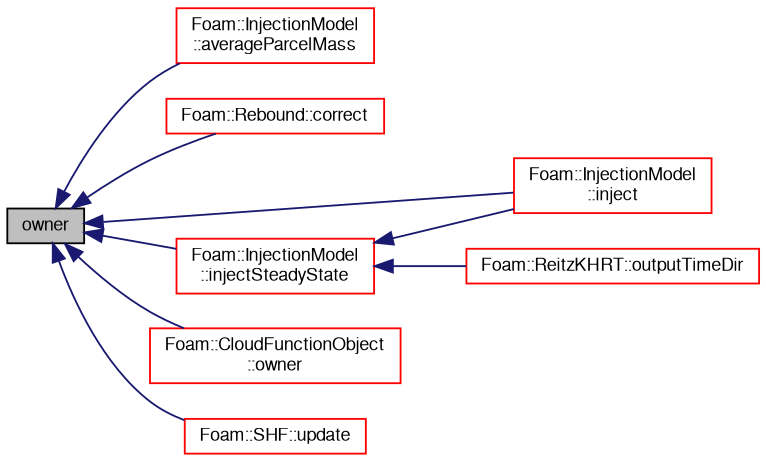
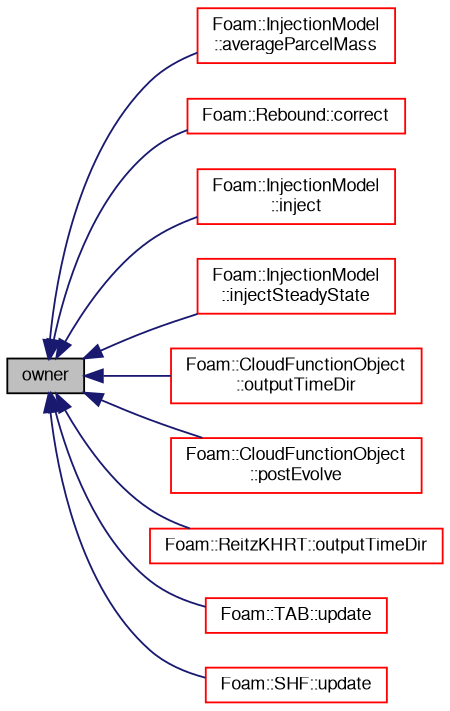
edge "Foam::InjectionModel ::inject" -> "Foam::InjectionModel ::injectSteadyState": removed
edge "Foam::ReitzKHRT::outputTimeDir" -> "Foam::InjectionModel ::injectSteadyState": now "Foam::ReitzKHRT::outputTimeDir" -> "owner"
node "Foam::CloudFunctionObject ::owner": label "Foam::CloudFunctionObject ::owner" -> "Foam::CloudFunctionObject ::postEvolve"
node "Foam::CloudFunctionObject ::outputTimeDir": added
node "Foam::TAB::update": added
